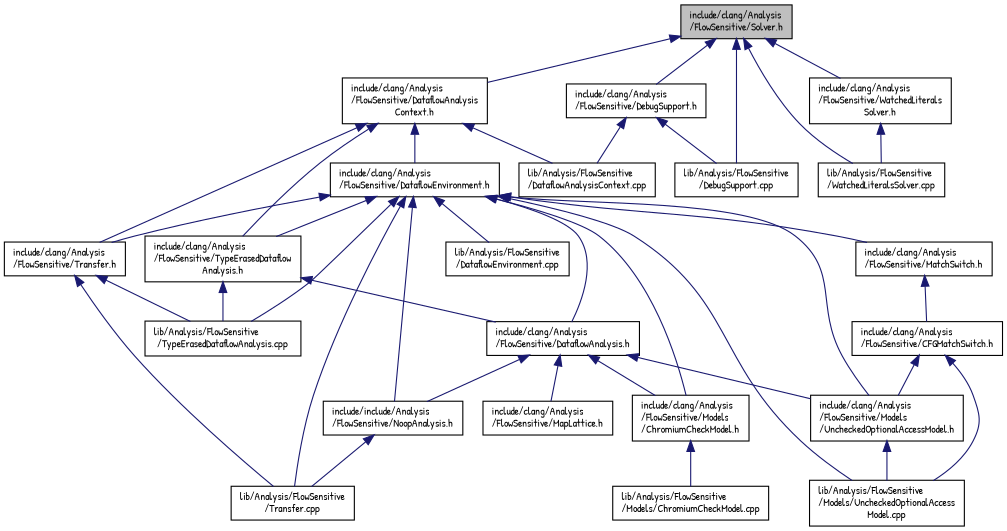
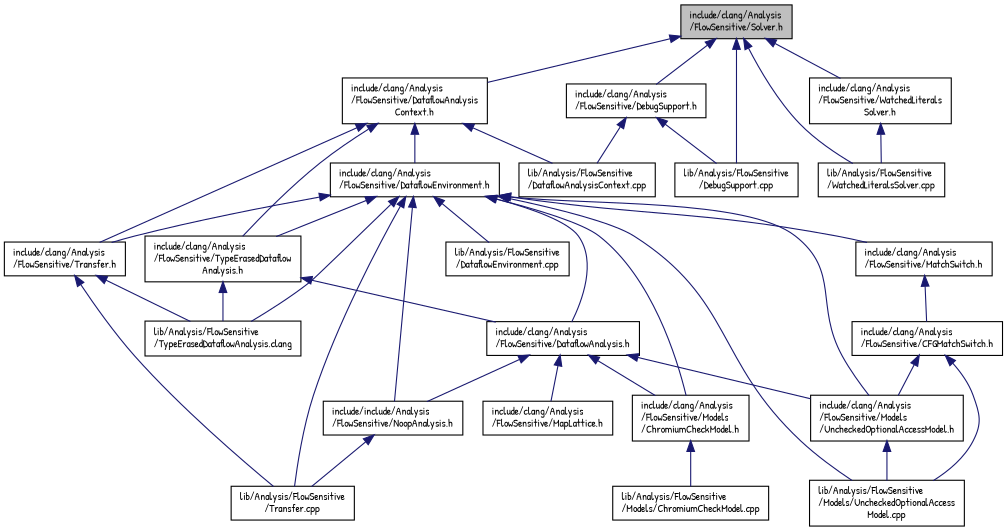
node "lib/Analysis/FlowSensitive /TypeErasedDataflowAnalysis.cpp": label "lib/Analysis/FlowSensitive /TypeErasedDataflowAnalysis.cpp" -> "lib/Analysis/FlowSensitive /TypeErasedDataflowAnalysis.clang"
